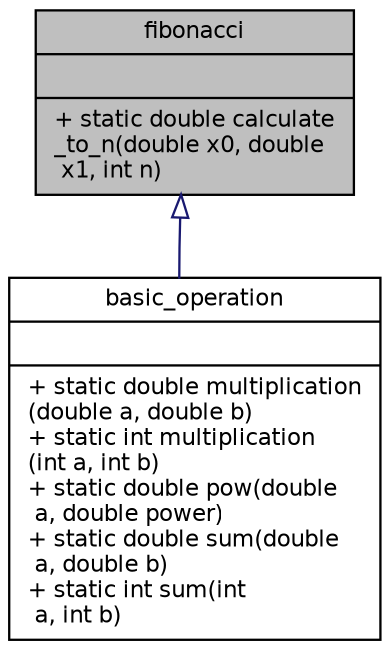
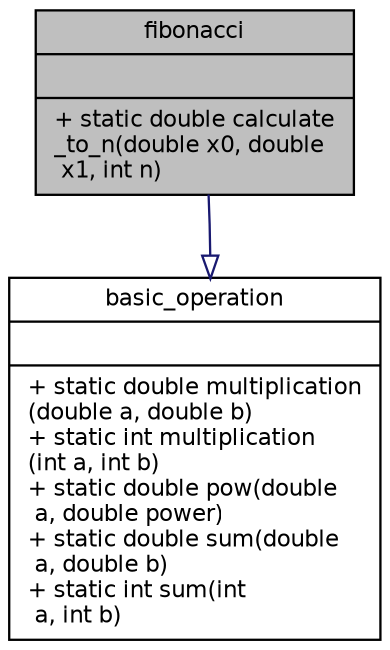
edge "basic_operation" -> "fibonacci": reversed
